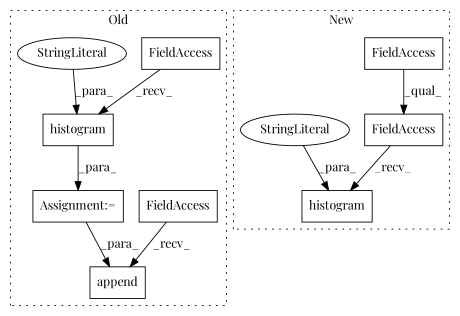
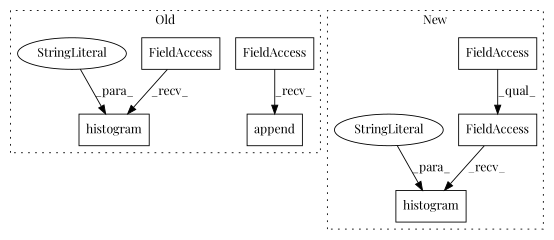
node "Assignment:=": removed
